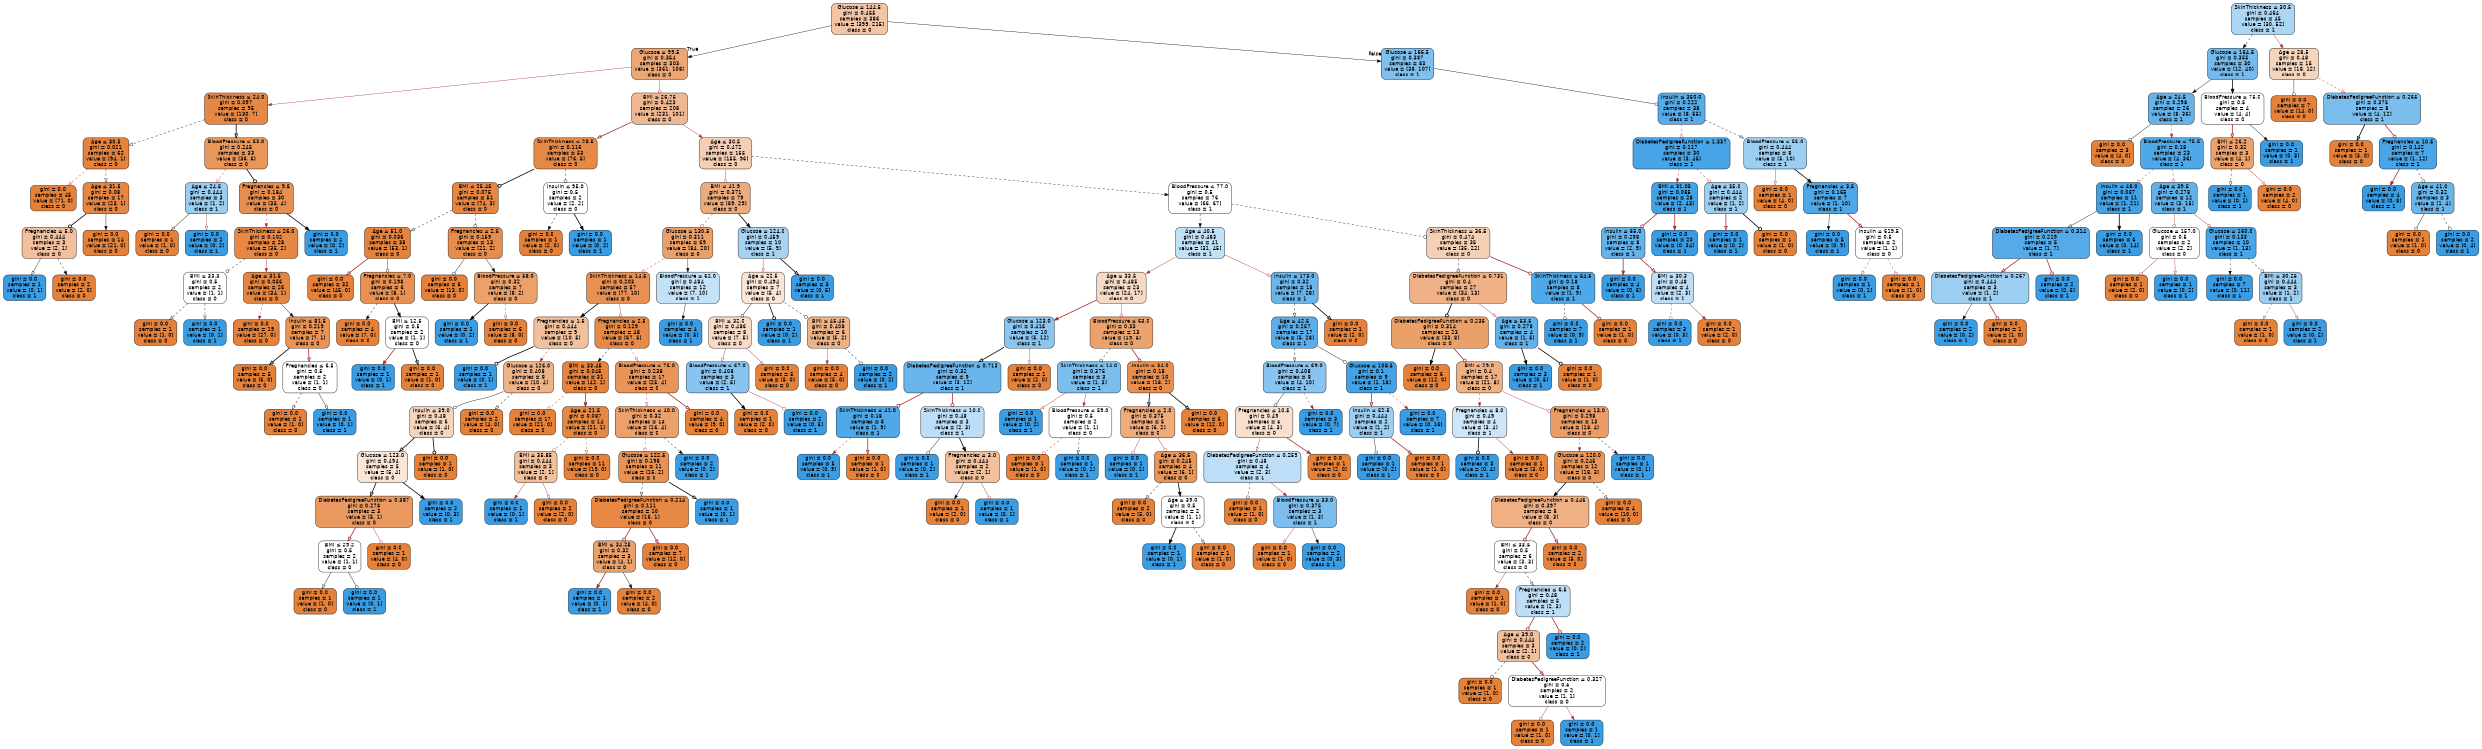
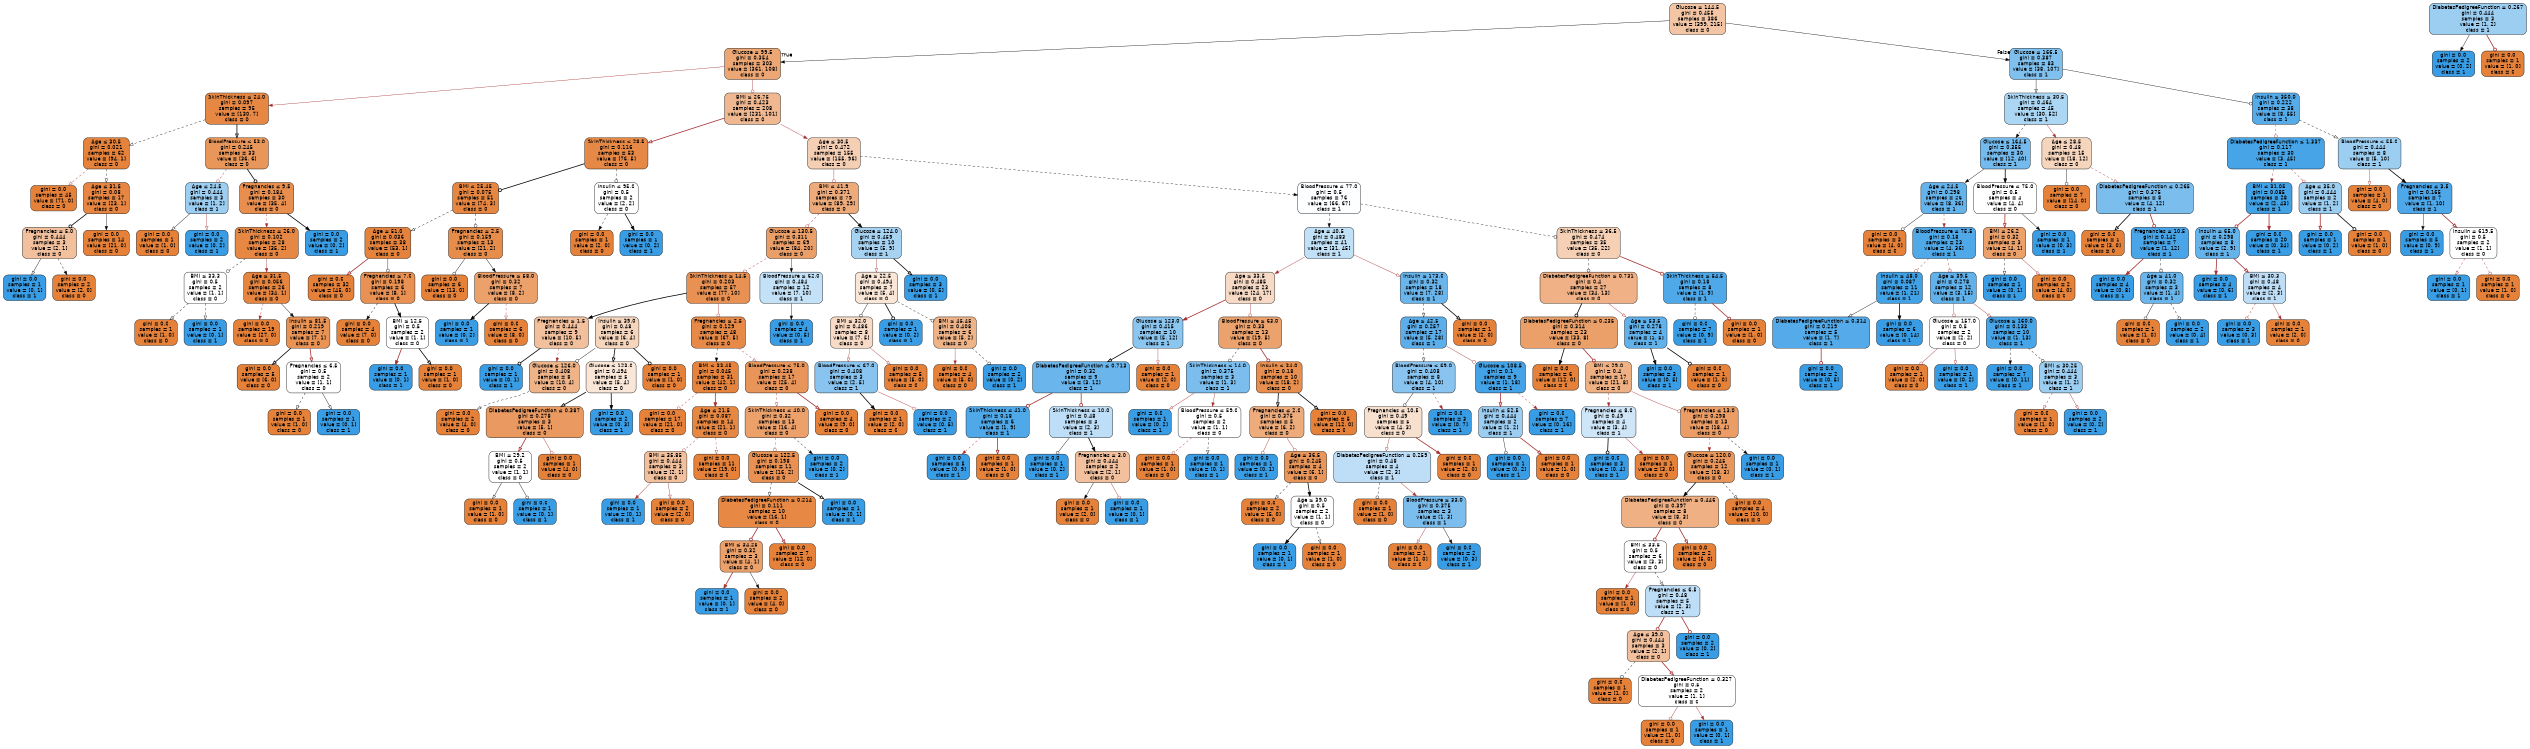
edge "Glucose ≤ 166.5" -> "SkinThickness ≤ 30.5": added
edge "DiabetesPedigreeFunction ≤ 0.314" -> "DiabetesPedigreeFunction ≤ 0.267": removed
edge "Age ≤ 42.5" -> "Glucose ≤ 108.5": color black -> brown
edge "Glucose ≤ 126.0" -> "Insulin ≤ 39.0": reversed
